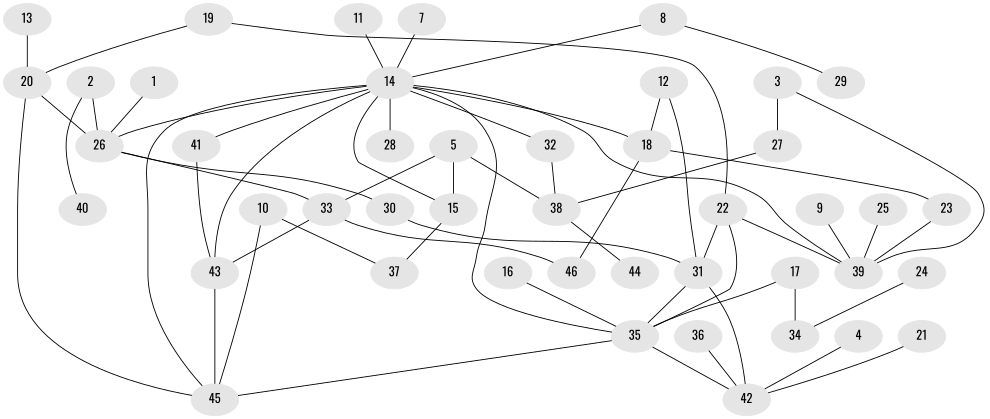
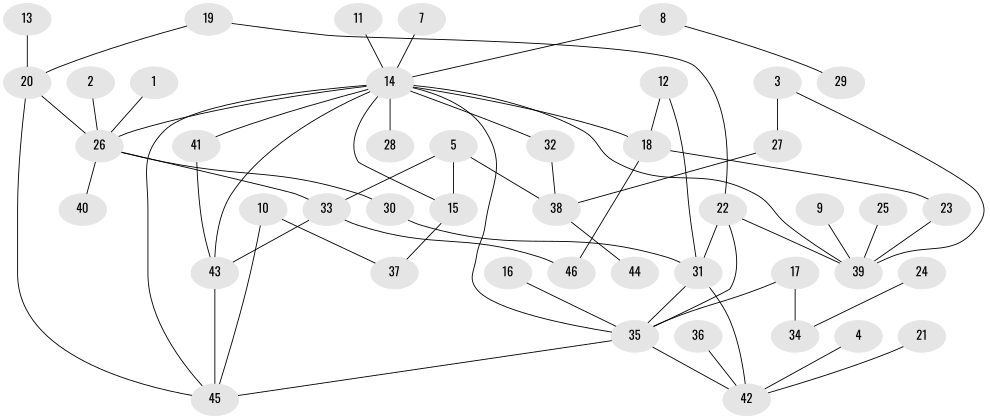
edge "2" -- "40": now "26" -- "40"
